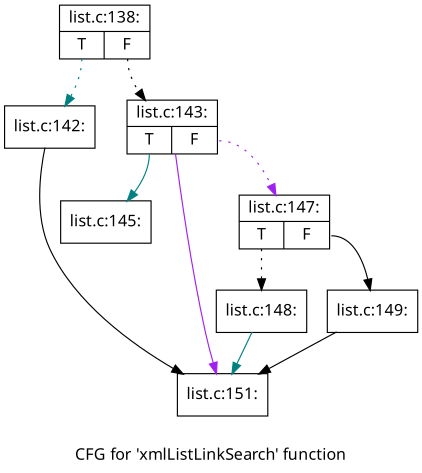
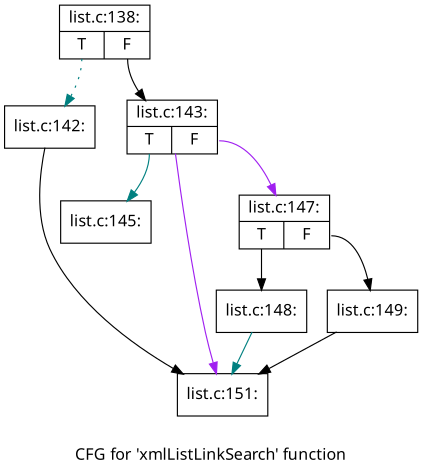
edge "list.c:138:" -> "list.c:143:": style dotted -> solid
edge "list.c:143:" -> "list.c:147:": style dotted -> solid
edge "list.c:147:" -> "list.c:148:": style dotted -> solid
